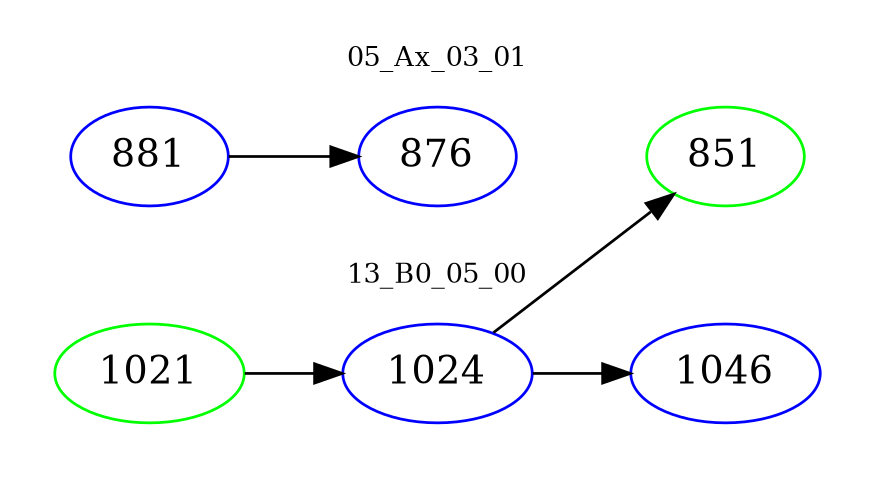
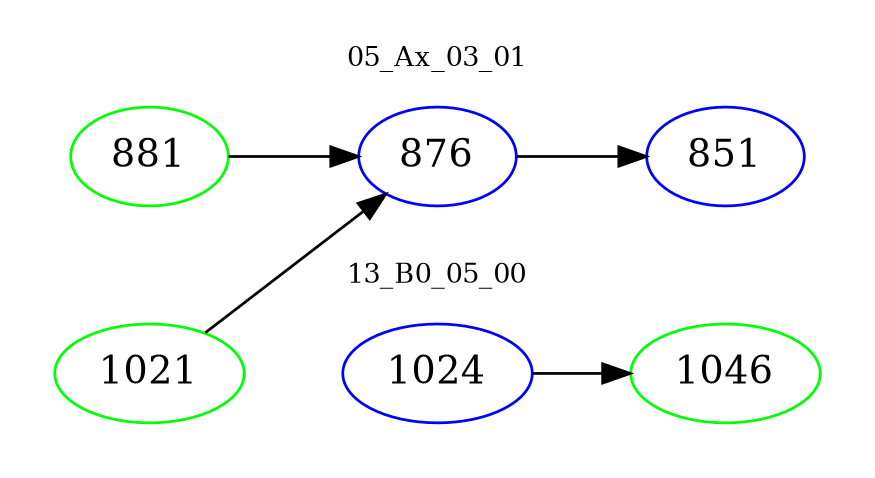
node "881": color blue -> green
node "851": color green -> blue
edge "1024" -> "851": now "876" -> "851"
edge "1021" -> "1024": now "1021" -> "876"
node "1046": color blue -> green
